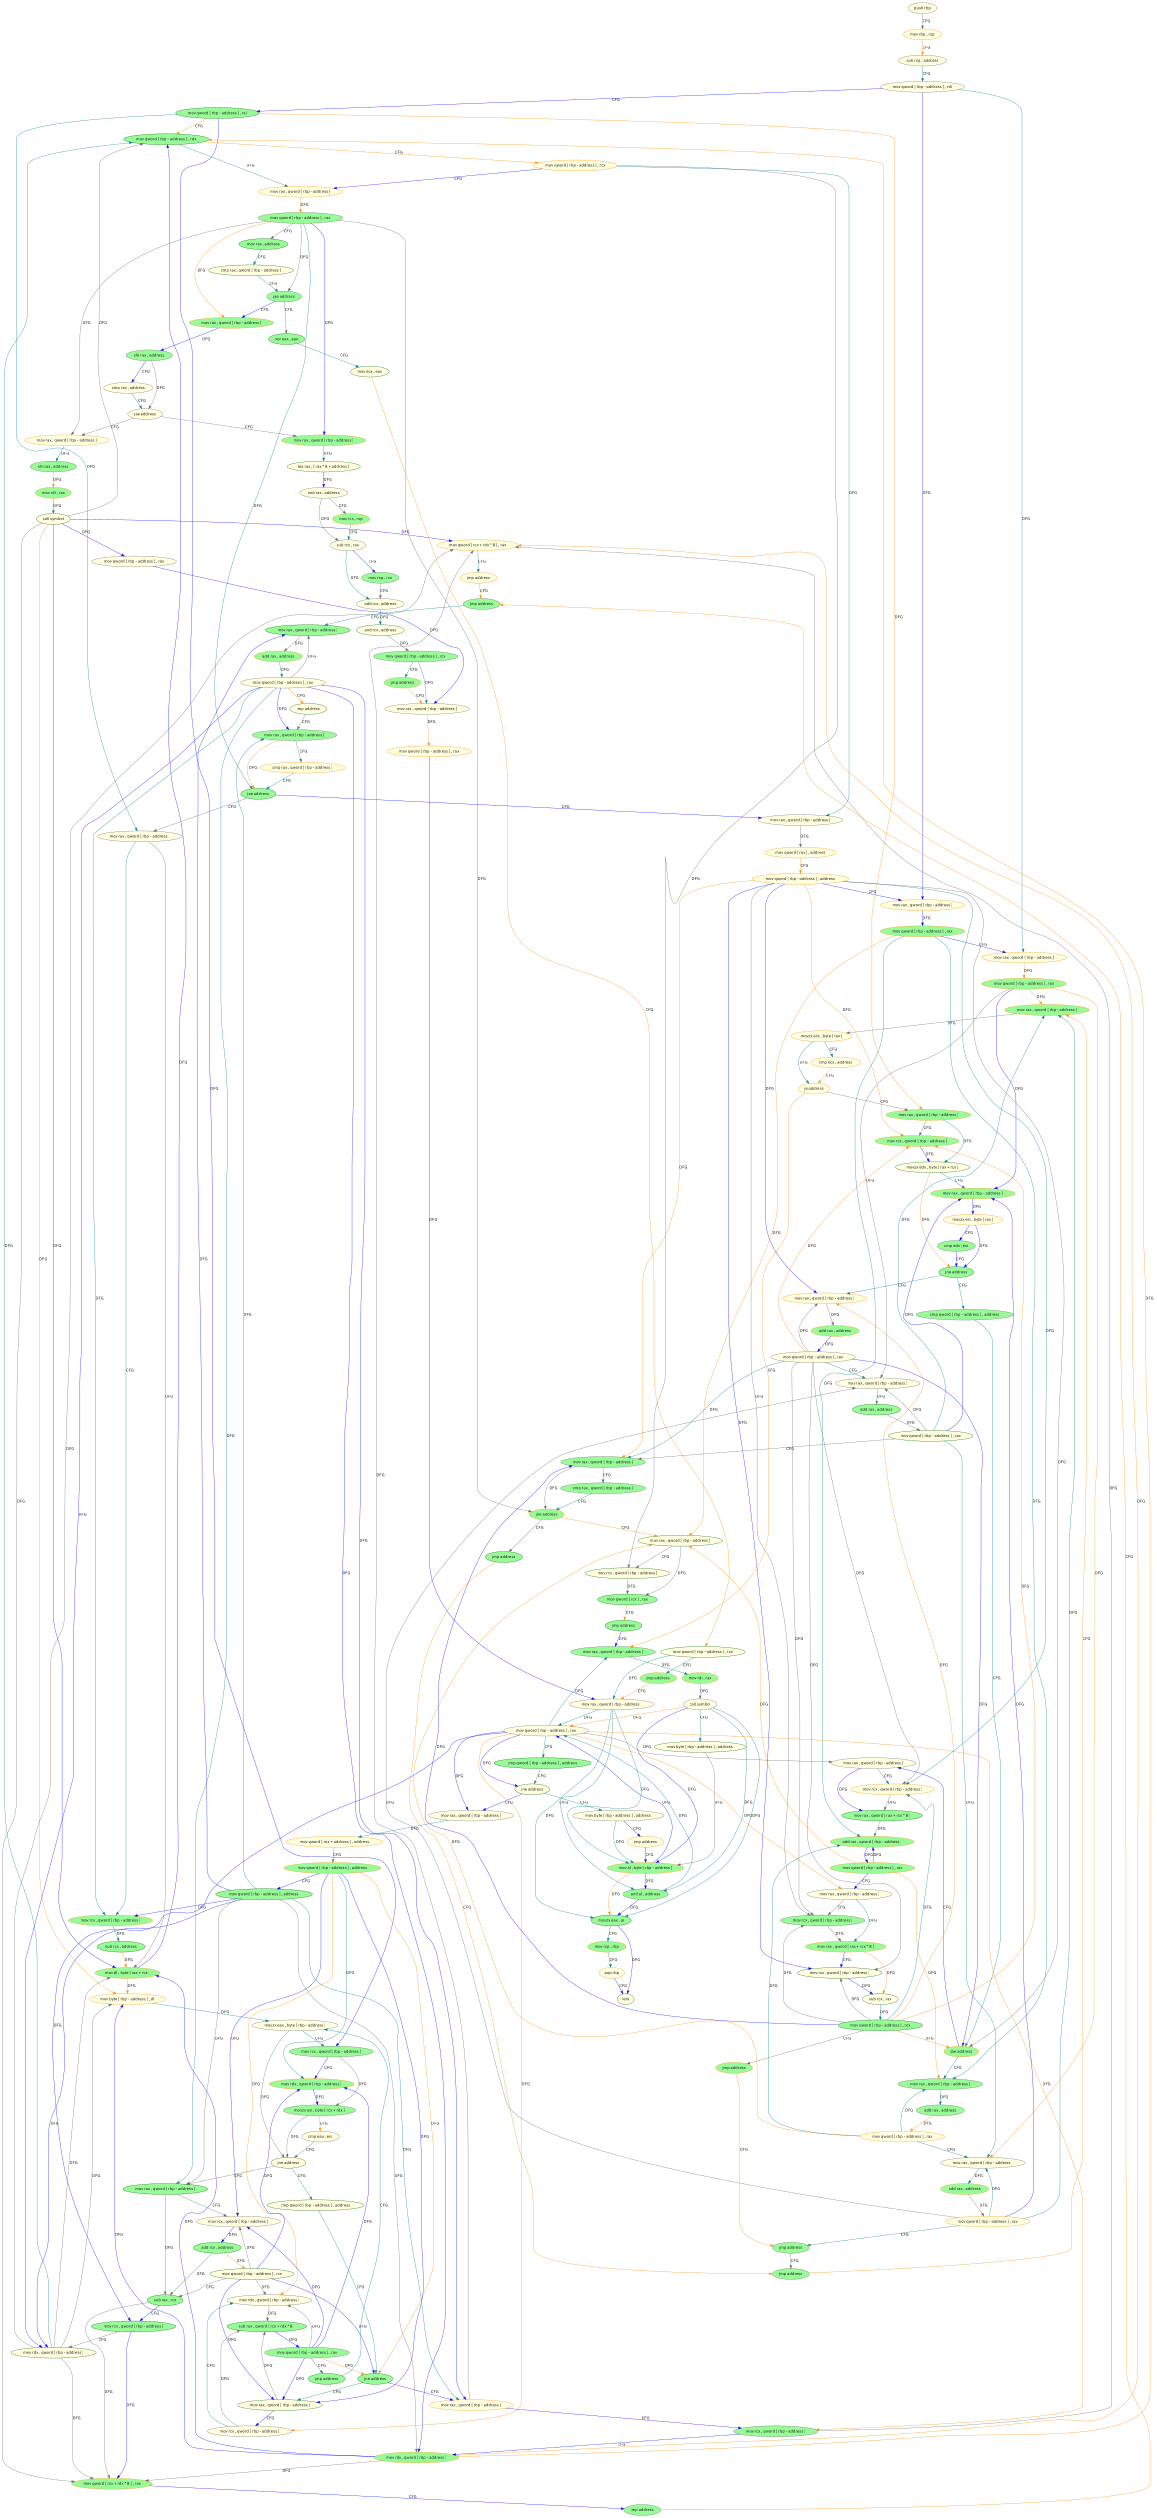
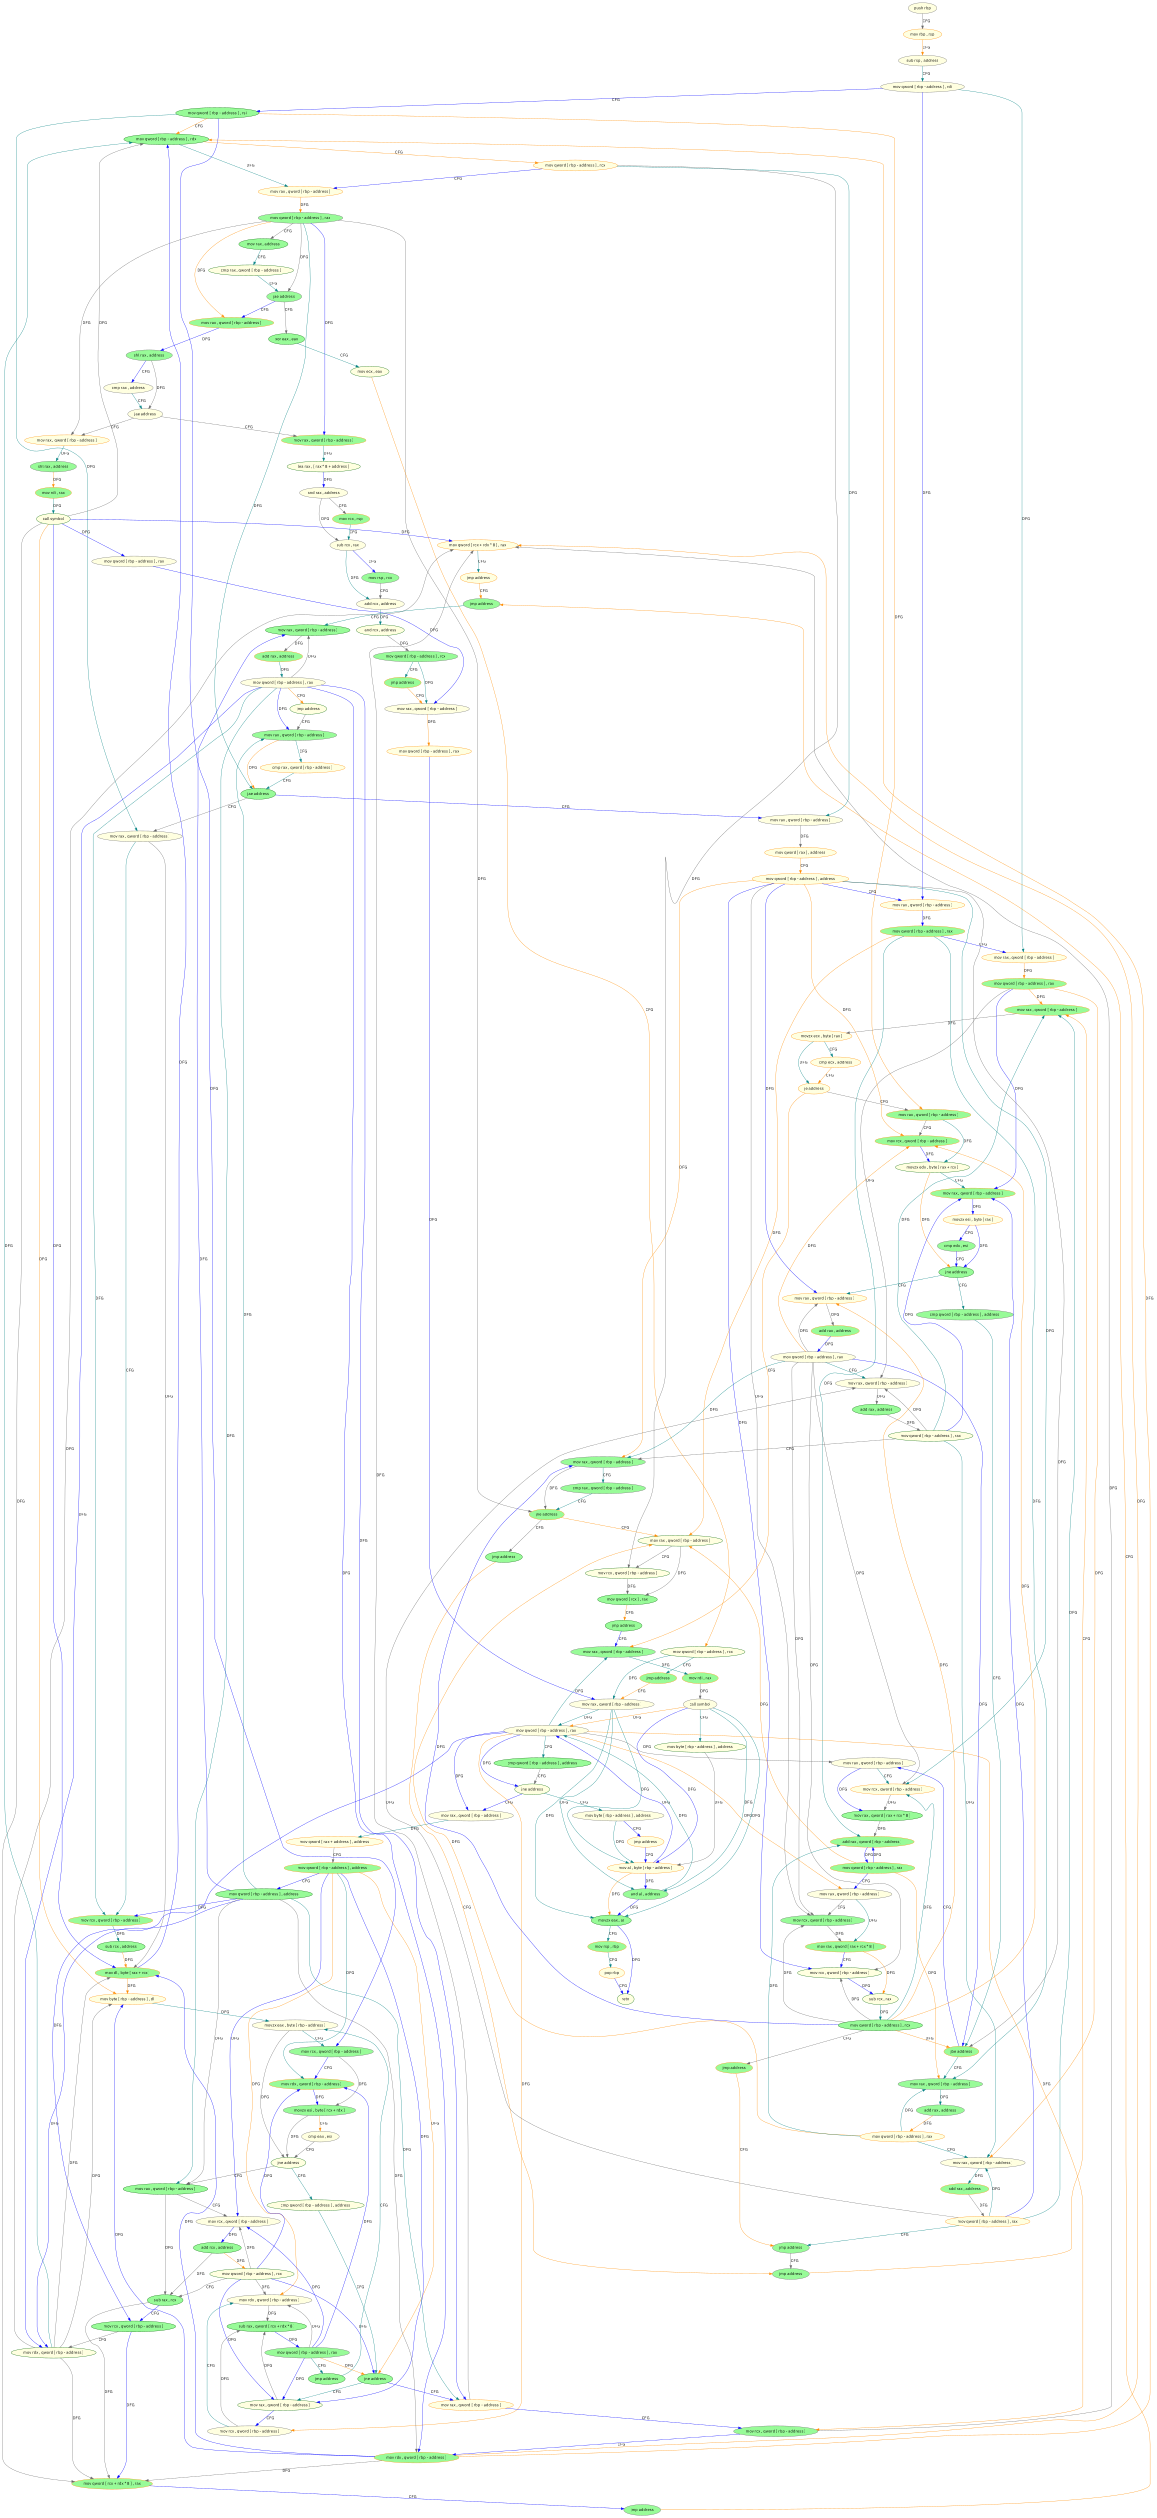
node "mov al , byte [ rbp - address ]": fillcolor palegreen -> lightyellow
